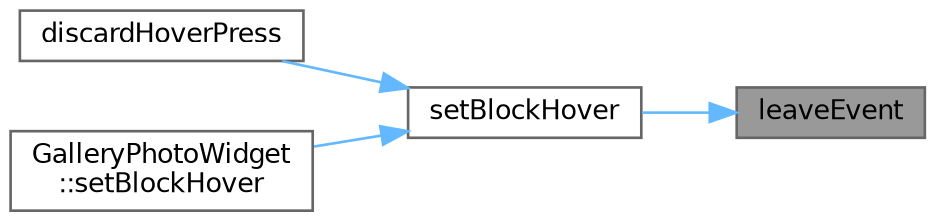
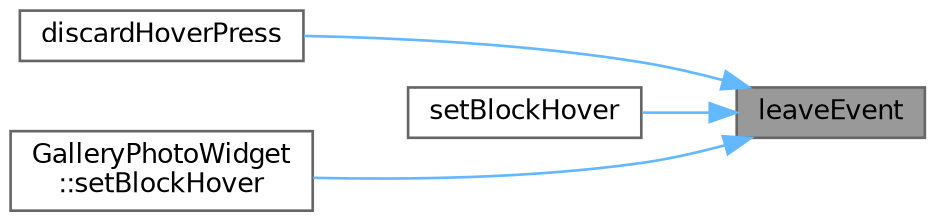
edge "discardHoverPress" -> "setBlockHover": now "discardHoverPress" -> "leaveEvent"
edge "GalleryPhotoWidget ::setBlockHover" -> "setBlockHover": now "GalleryPhotoWidget ::setBlockHover" -> "leaveEvent"
